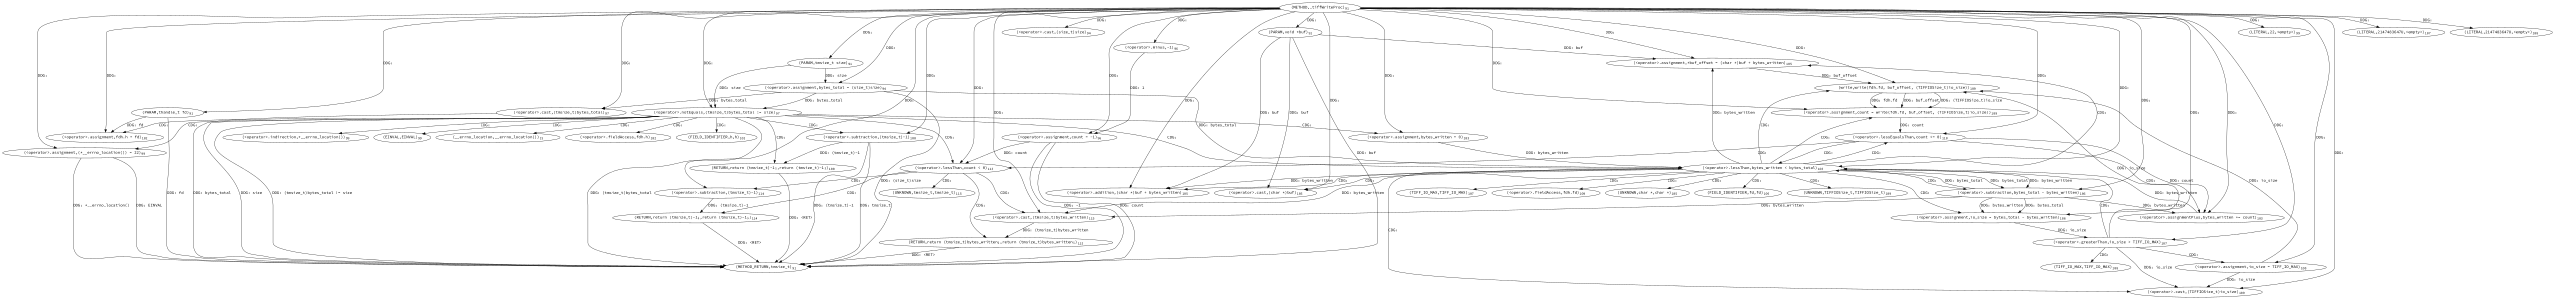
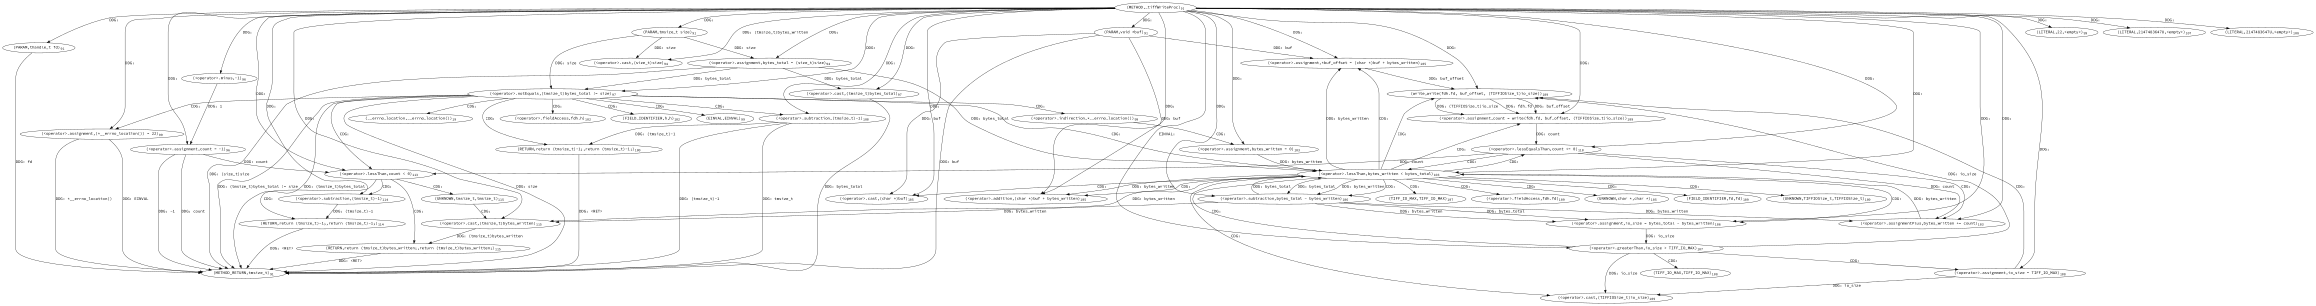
edge "(METHOD,_tiffWriteProc)" -> "(<operator>.cast,(size_t)size)": label "DDG: " -> "DDG: (tmsize_t)bytes_written"
edge "(METHOD,_tiffWriteProc)" -> "(<operator>.cast,(TIFFIOSize_t)io_size)": removed, label "DDG:"
edge "(PARAM,tmsize_t size)" -> "(<operator>.cast,(size_t)size)": added, label "DDG: size"
edge "(<operator>.notEquals,(tmsize_t)bytes_total != size)" -> "(<operator>.assignment,bytes_written = 0)": now "(<operator>.indirection,*__errno_location())" -> "(<operator>.assignment,bytes_written = 0)"
edge "(METHOD,_tiffWriteProc)" -> "(<operator>.greaterThan,io_size > TIFF_IO_MAX)": label "DDG: " -> "EINVAL: "
node "(<operator>.assignment,fdh.h = fd)": removed
edge "(<operator>.lessEqualsThan,count <= 0)" -> "(<operator>.lessThan,count < 0)": label "CDG: " -> "DDG: count"
edge "(<operator>.assignment,io_size = TIFF_IO_MAX)" -> "(write,write(fdh.fd, buf_offset, (TIFFIOSize_t)io_size))": label "DDG: io_size" -> "CDG: "
edge "(<operator>.lessThan,count < 0)" -> "(<operator>.cast,(tmsize_t)bytes_written)": now "(UNKNOWN,tmsize_t,tmsize_t)" -> "(<operator>.cast,(tmsize_t)bytes_written)"
